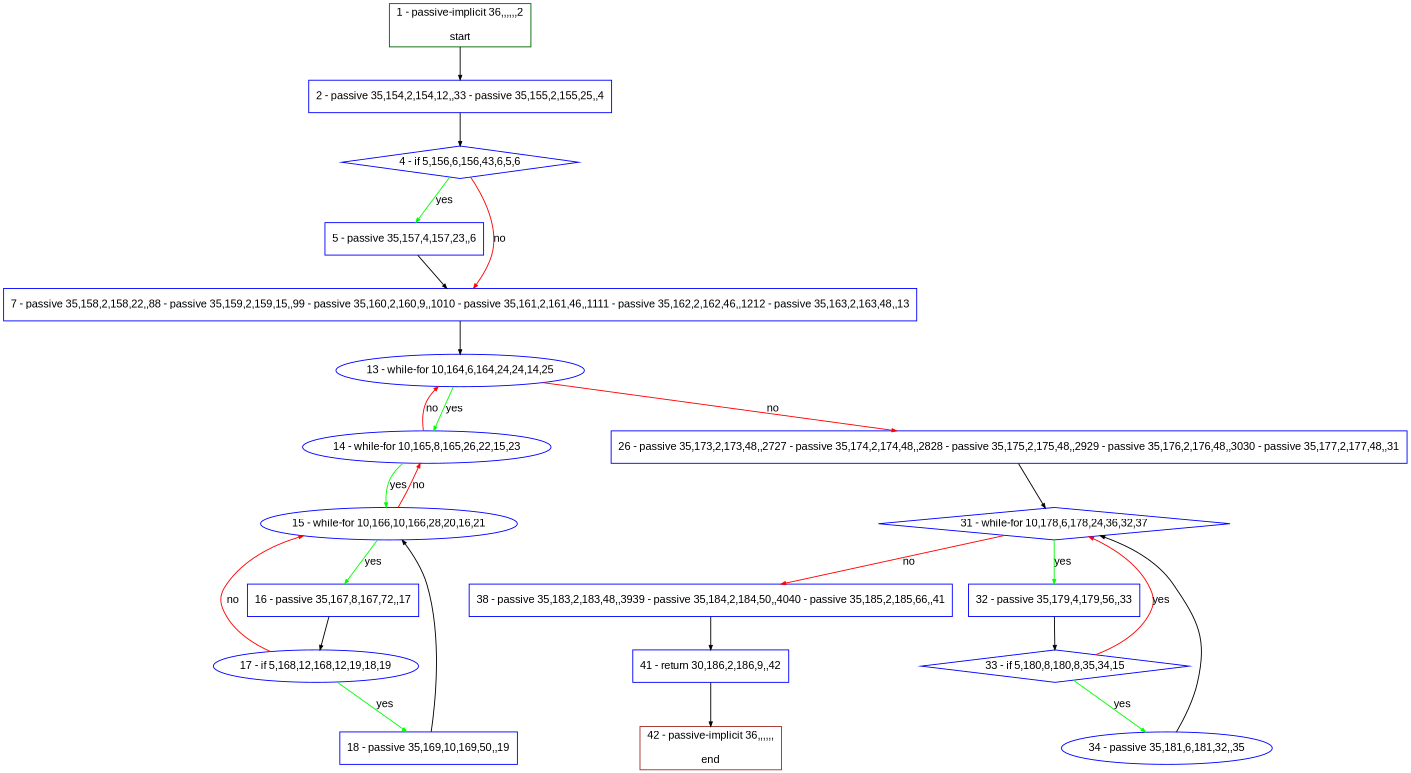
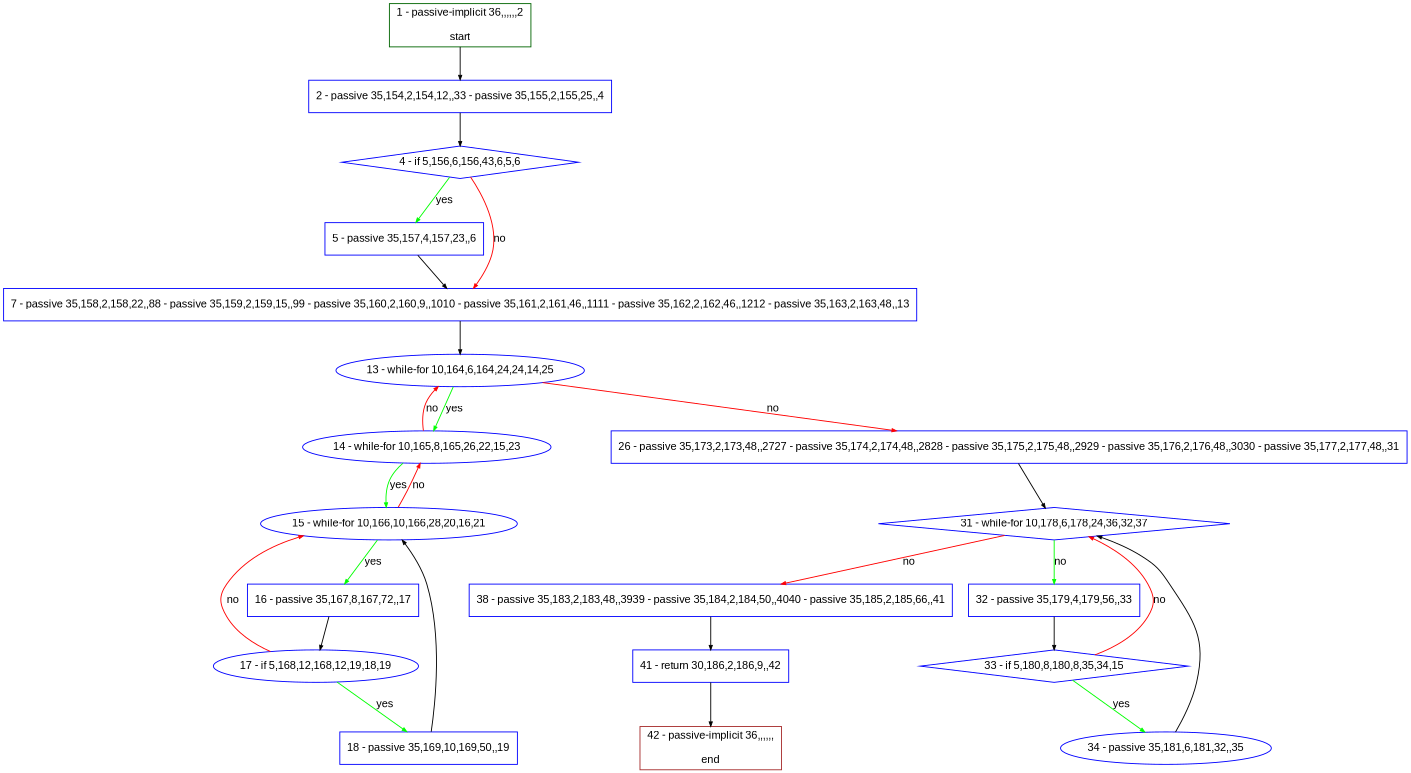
edge "31 - while-for 10,178,6,178,24,36,32,37" -> "32 - passive 35,179,4,179,56,,33": label "yes" -> "no"
edge "33 - if 5,180,8,180,8,35,34,15" -> "31 - while-for 10,178,6,178,24,36,32,37": label "yes" -> "no"
